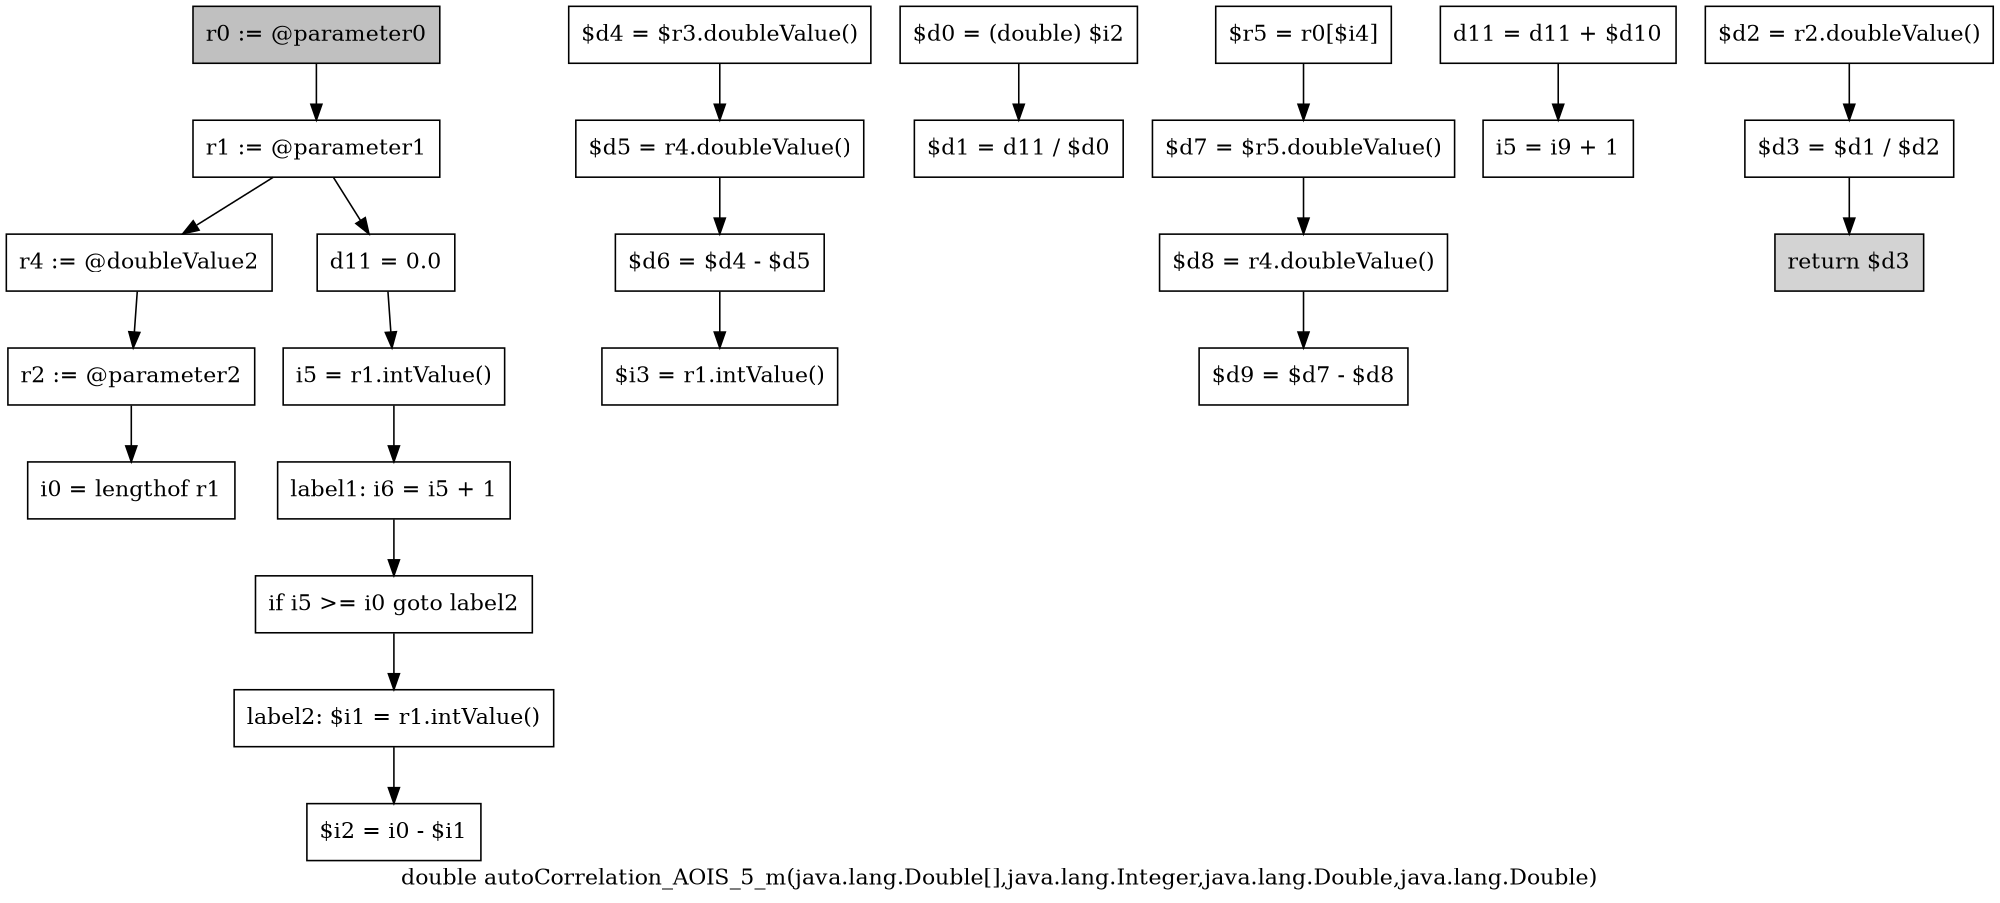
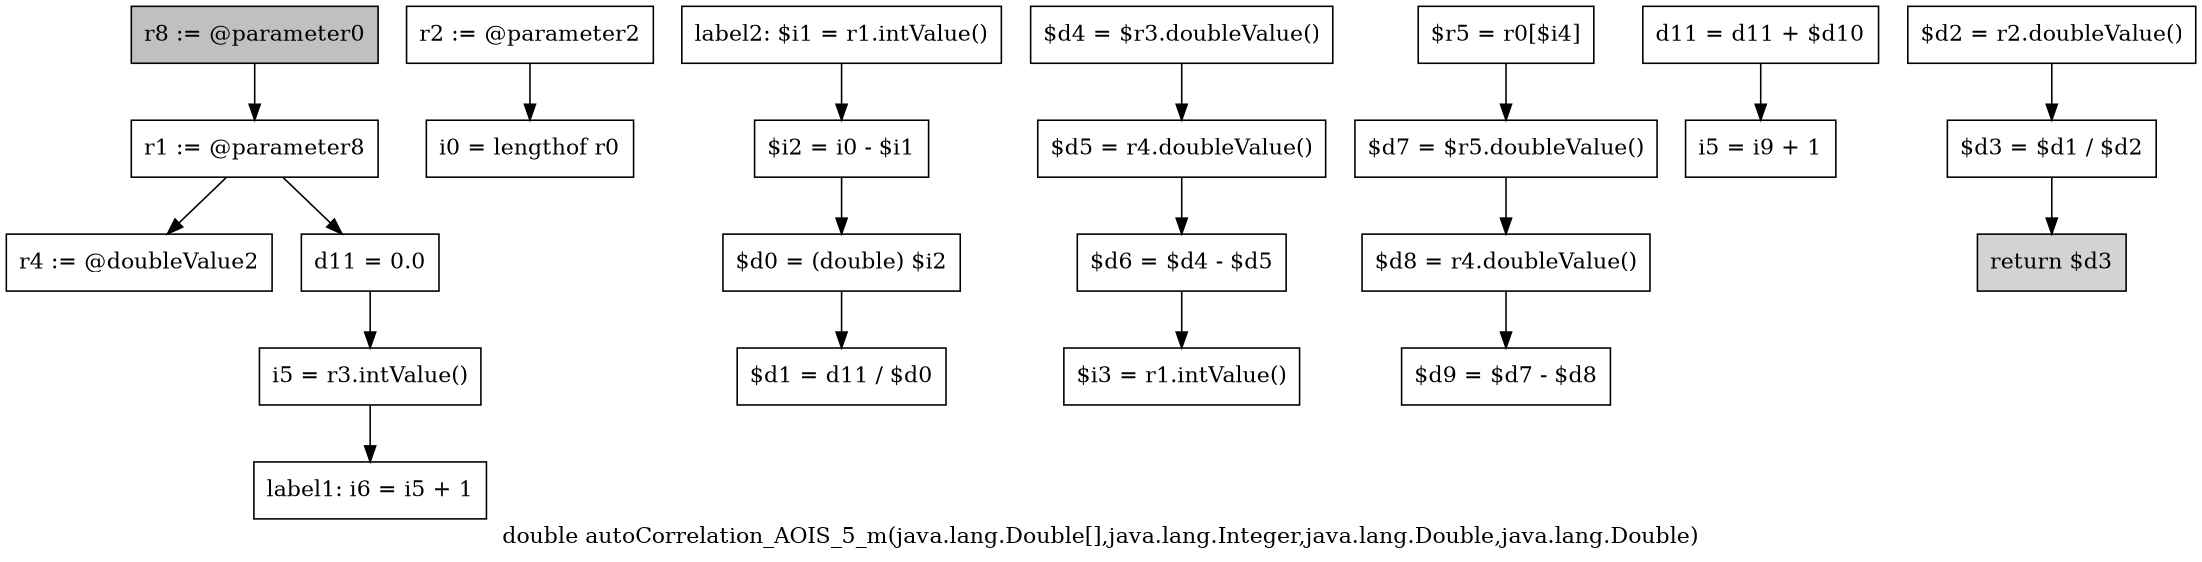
node "r0 := @parameter0": label "r0 := @parameter0" -> "r8 := @parameter0"
node "r1 := @parameter1": label "r1 := @parameter1" -> "r1 := @parameter8"
edge "$i2 = i0 - $i1" -> "$d0 = (double) $i2": added
edge "r4 := @doubleValue2" -> "r2 := @parameter2": removed
node "i5 = r1.intValue()": label "i5 = r1.intValue()" -> "i5 = r3.intValue()"
node "i0 = lengthof r1": label "i0 = lengthof r1" -> "i0 = lengthof r0"
node "if i5 >= i0 goto label2": removed
